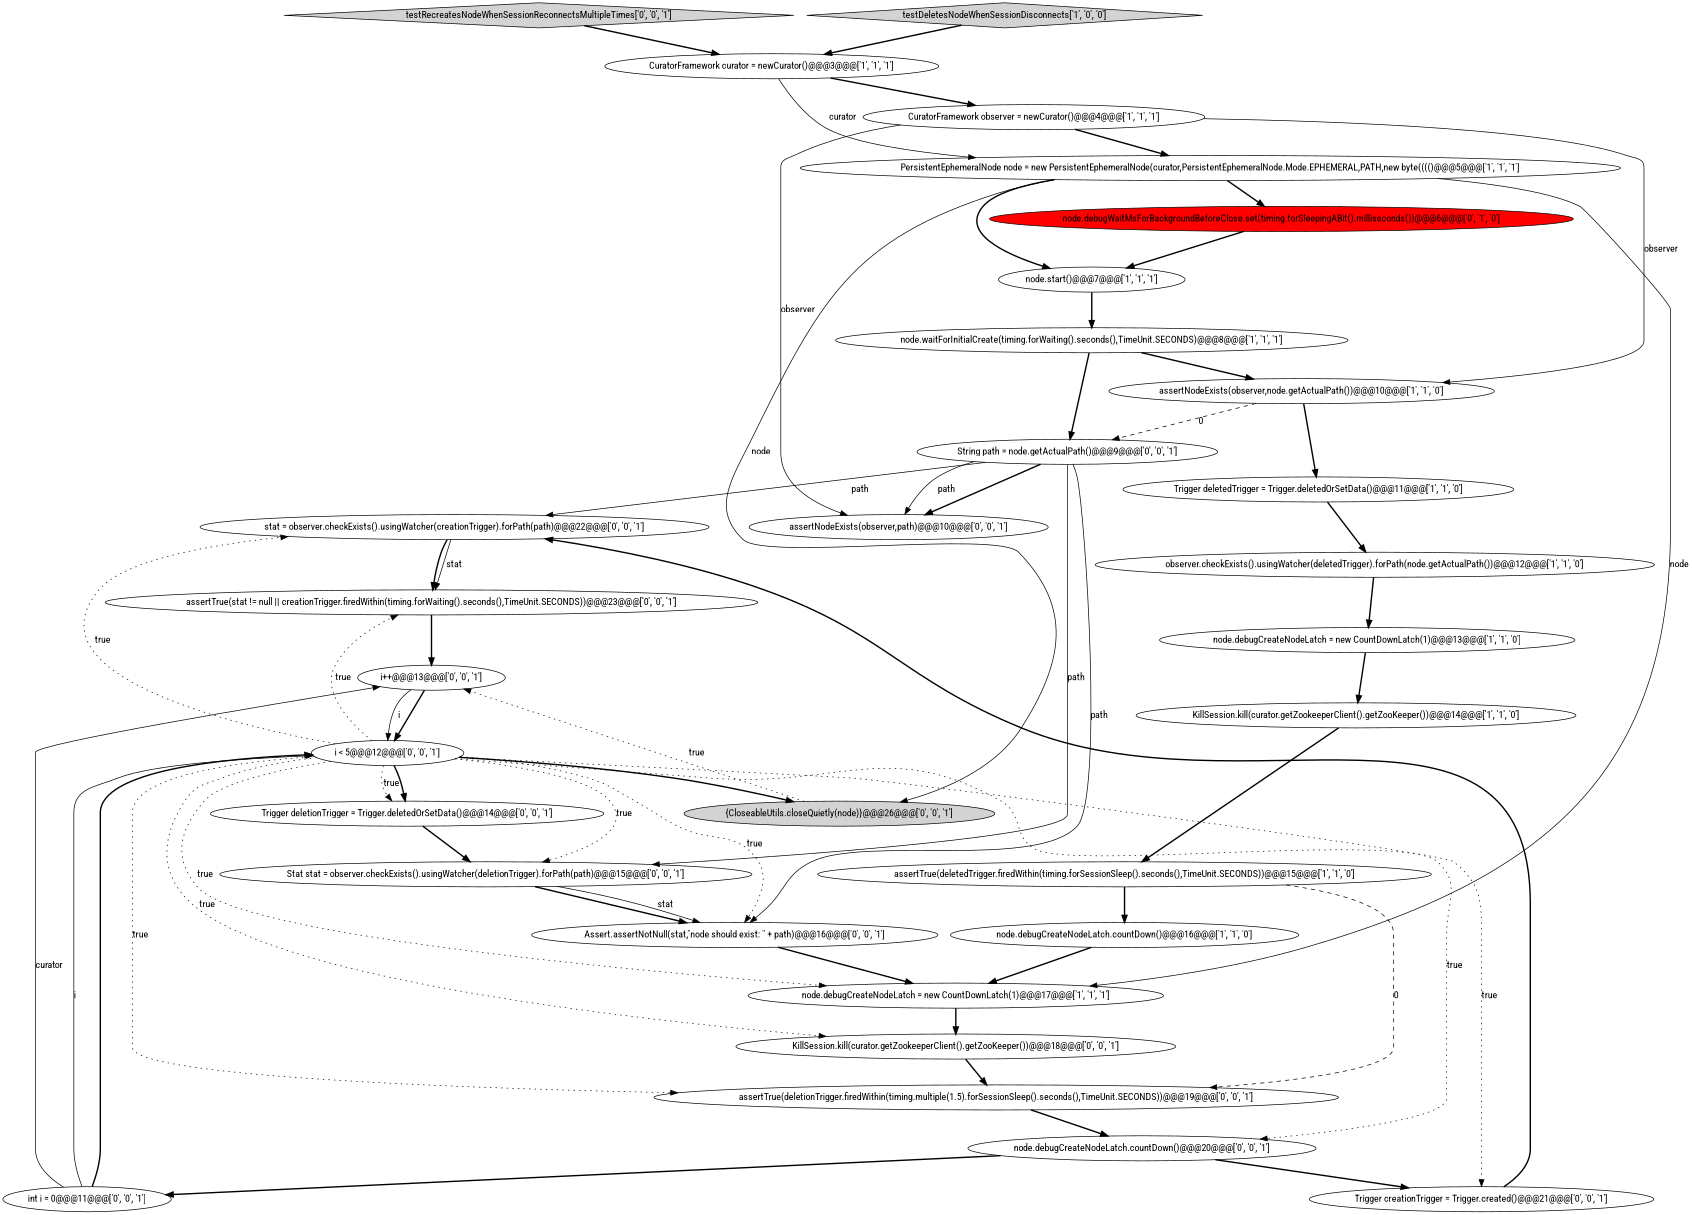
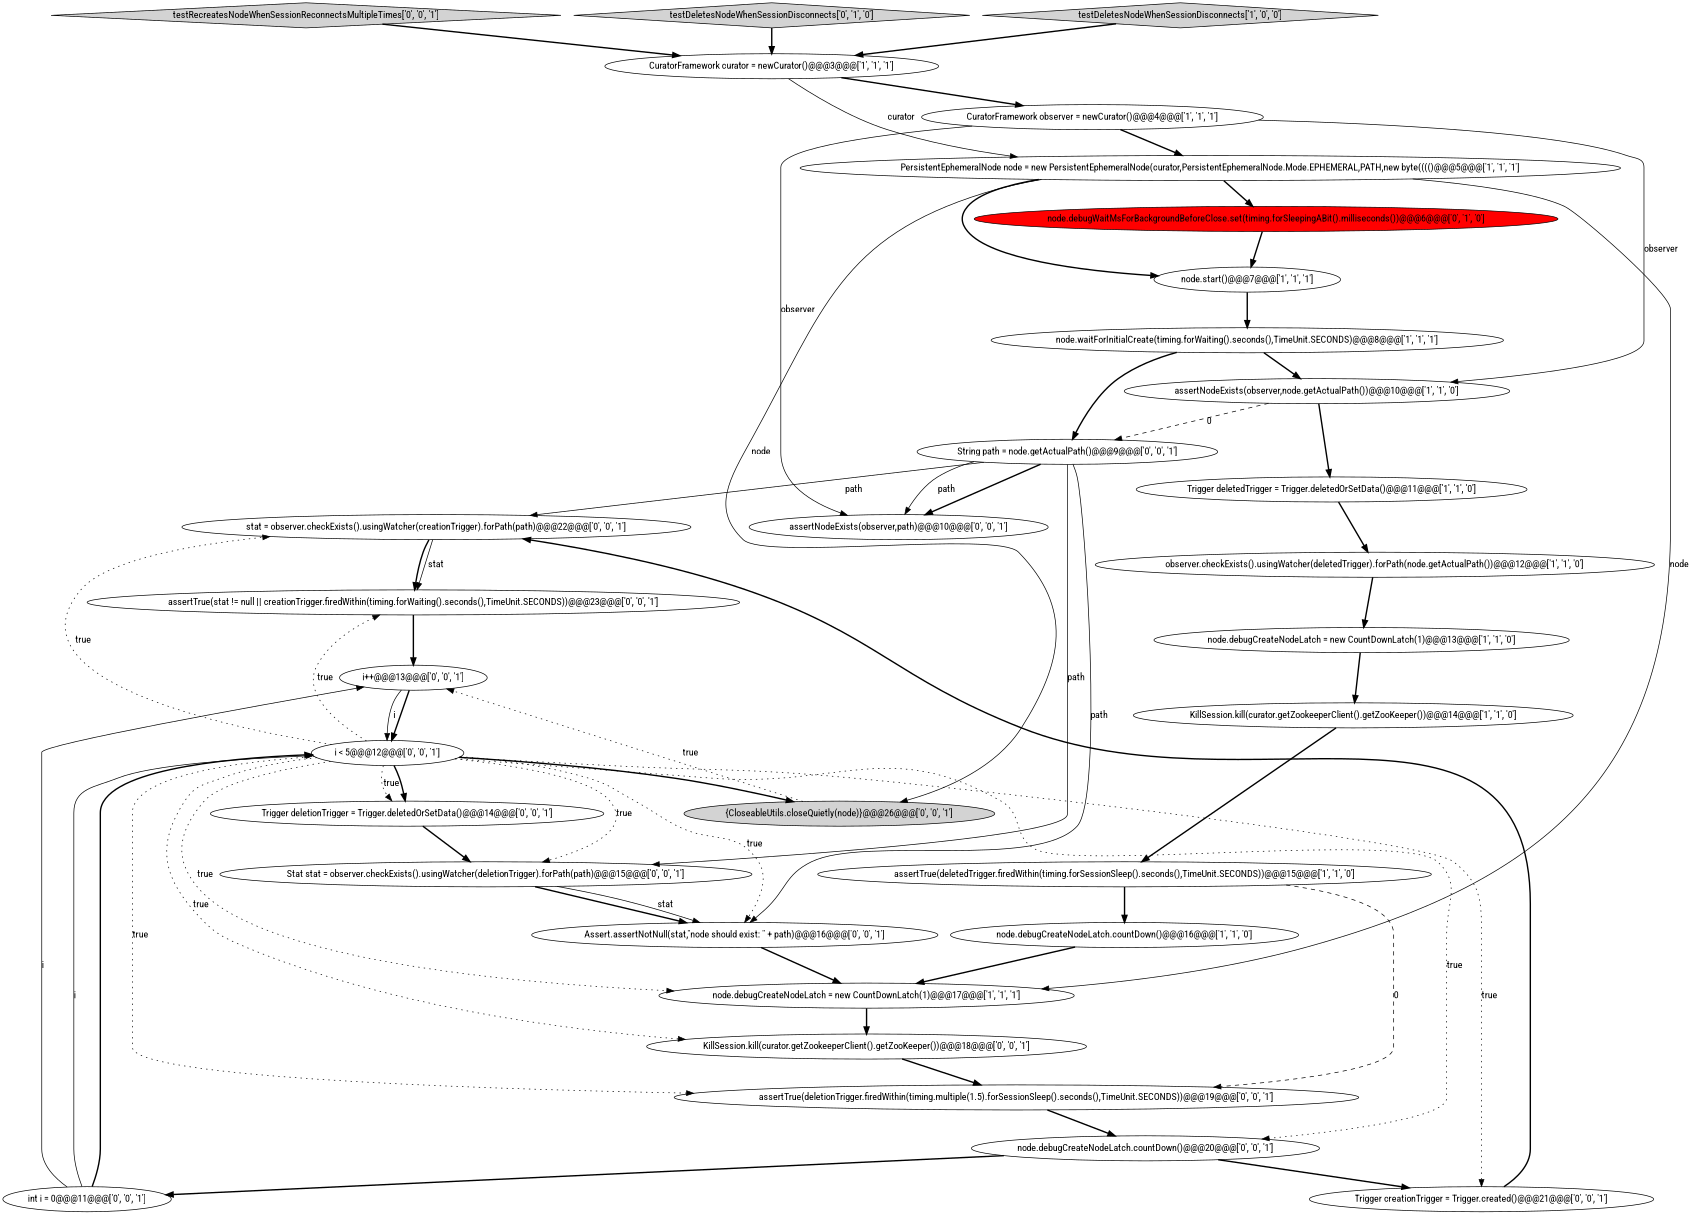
node "testDeletesNodeWhenSessionDisconnects['0', '1', '0']": added
edge "int i = 0@@@11@@@['0', '0', '1']" -> "i++@@@13@@@['0', '0', '1']": label "curator" -> "i"
